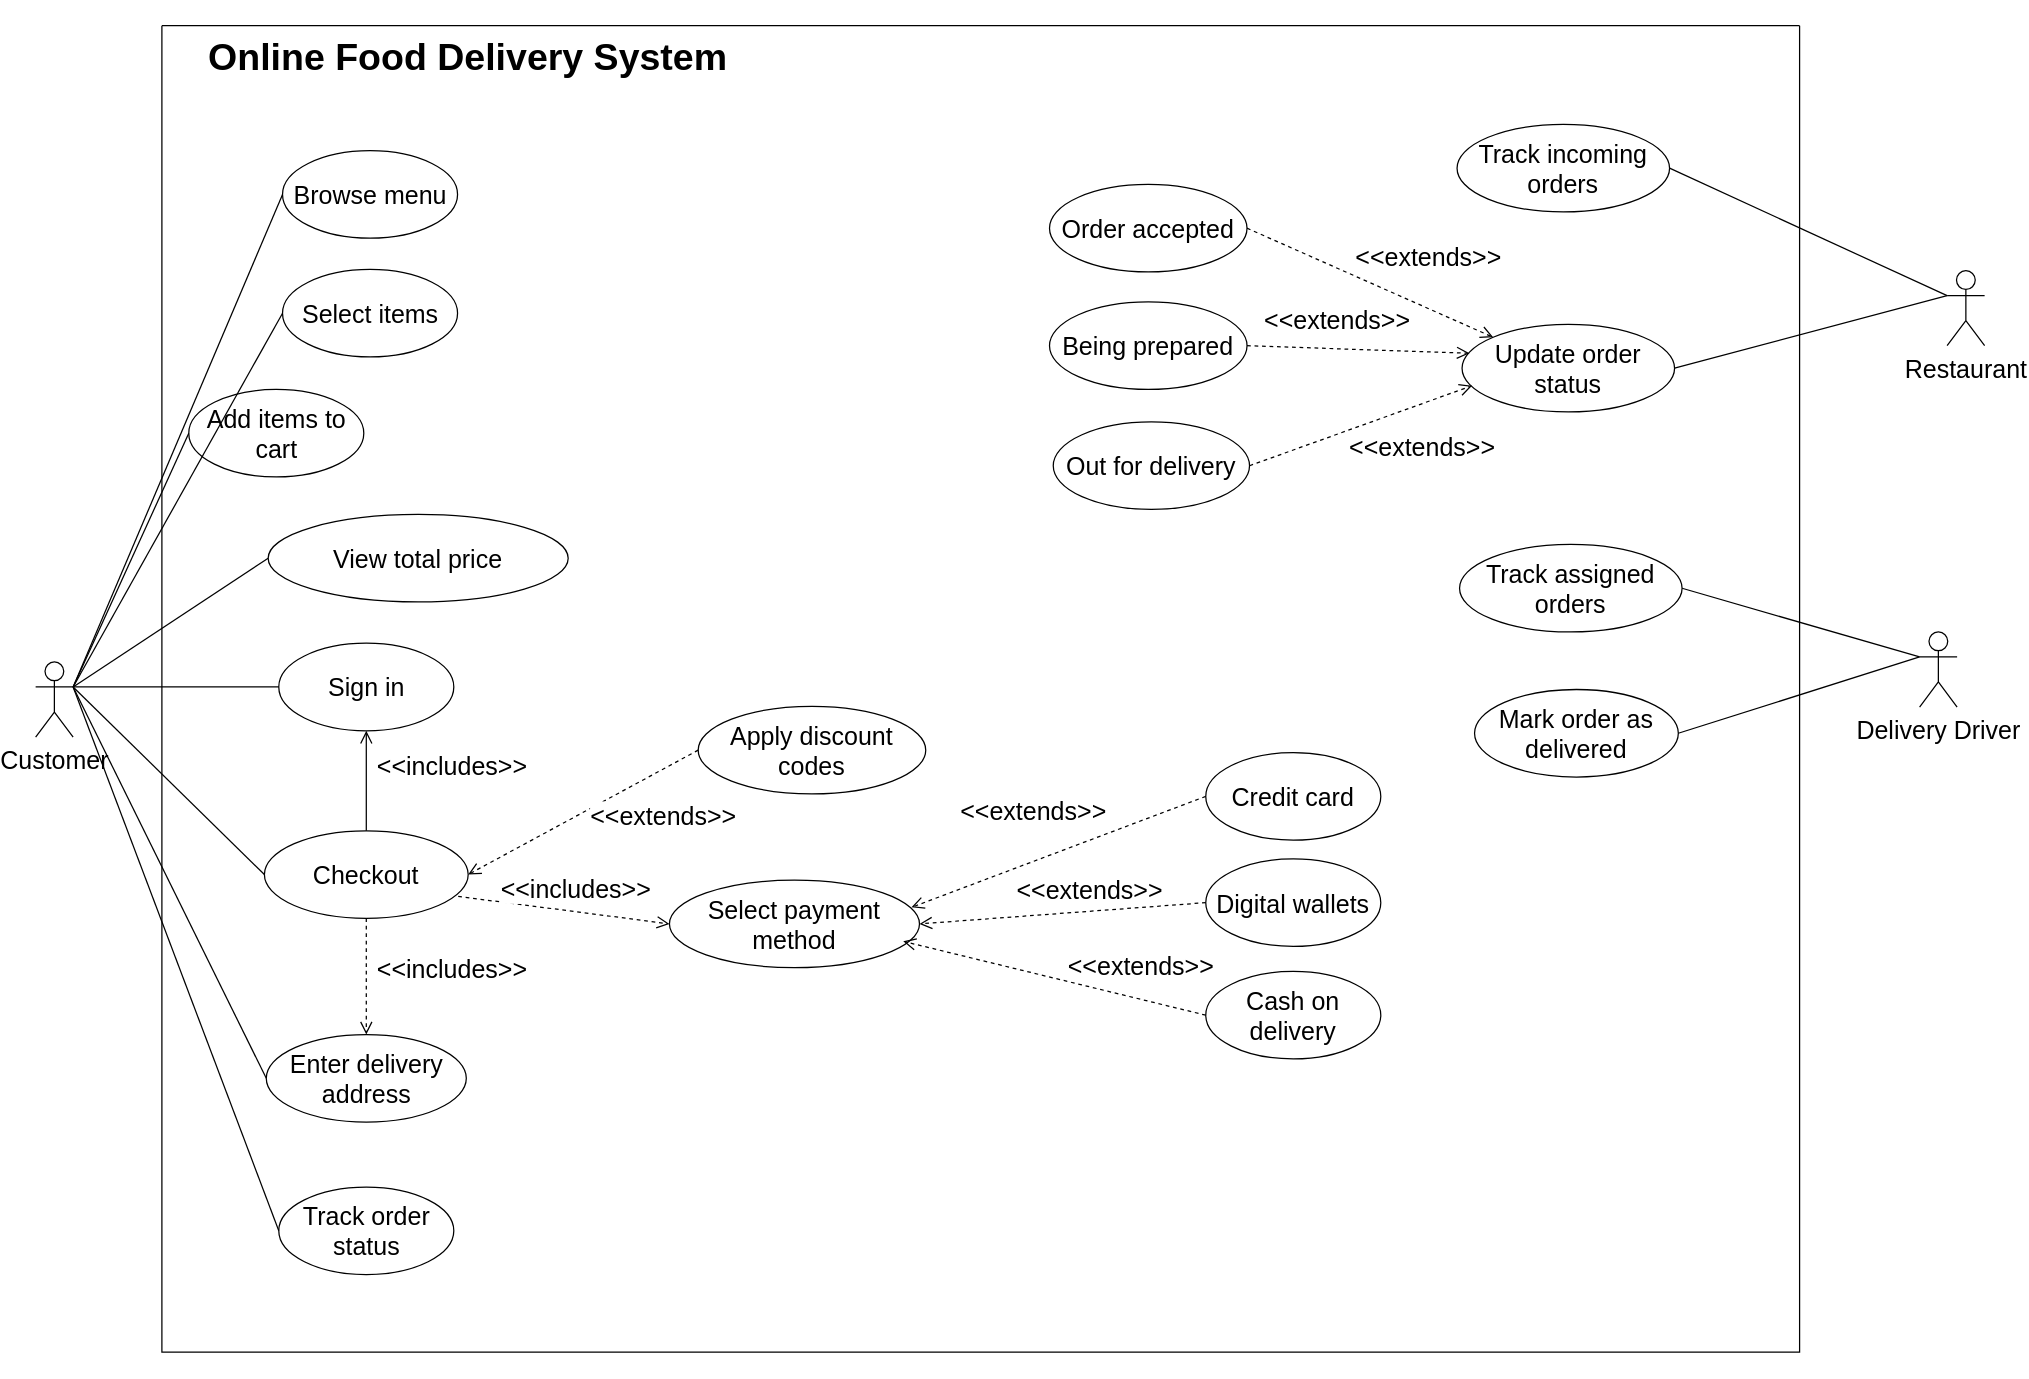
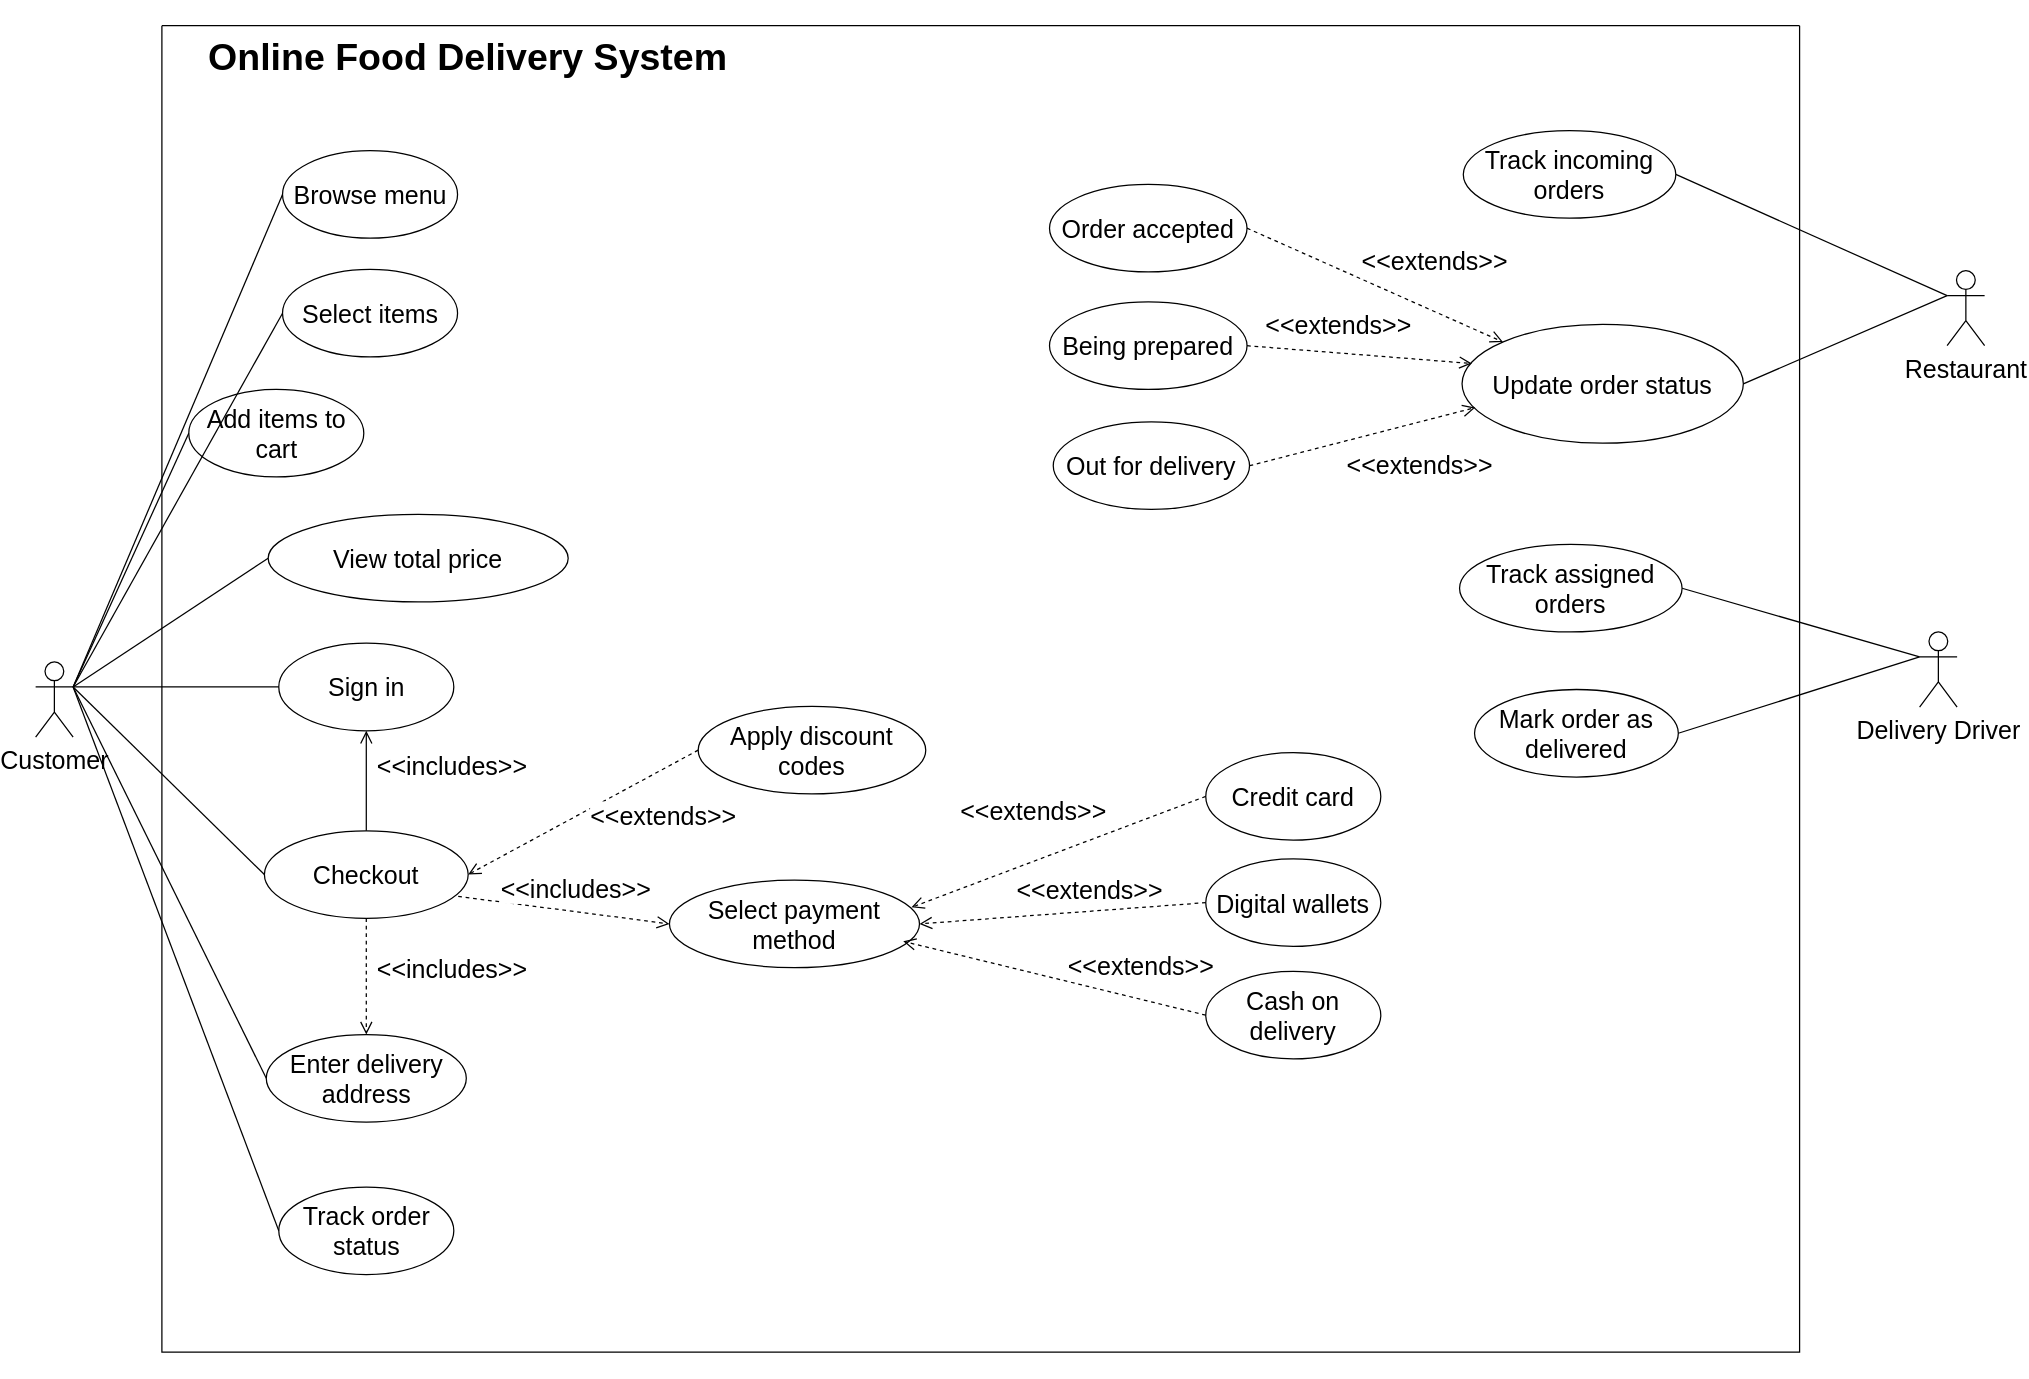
node "Track incoming orders": moved (1563, 168) -> (1569, 174)
node "Update order status": size 213x88 -> 281x119
